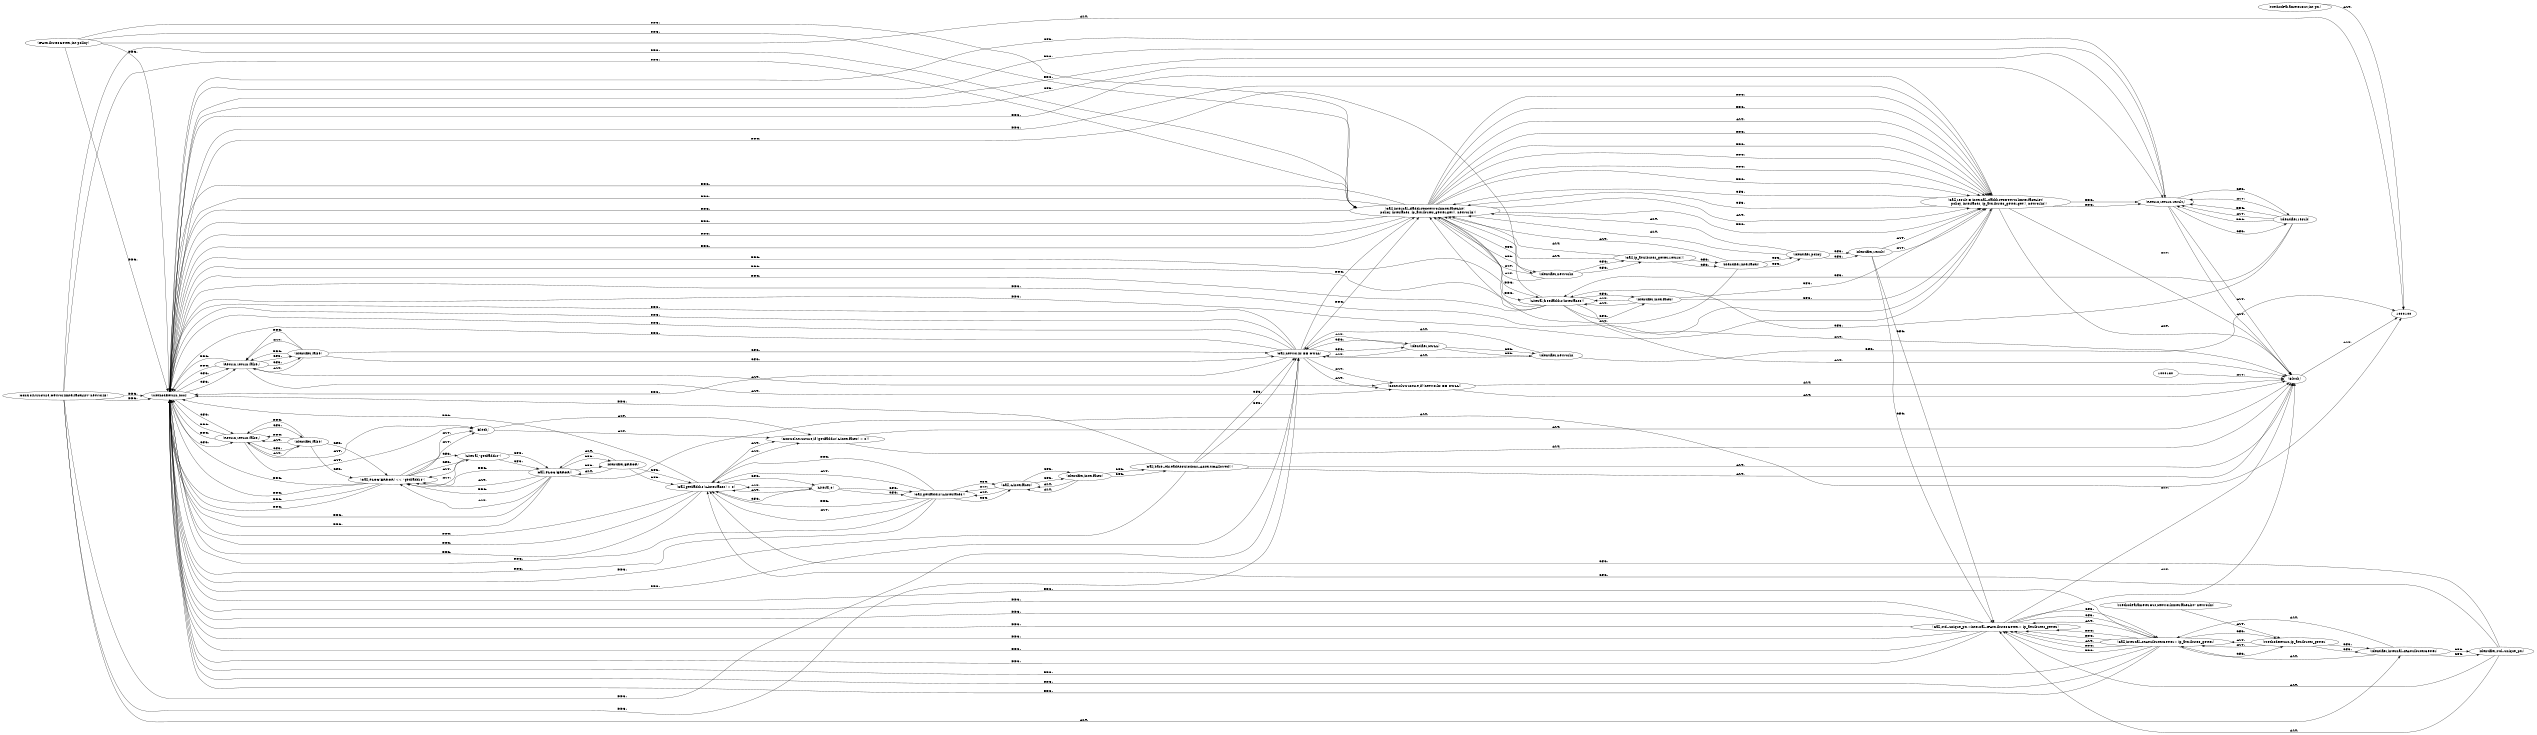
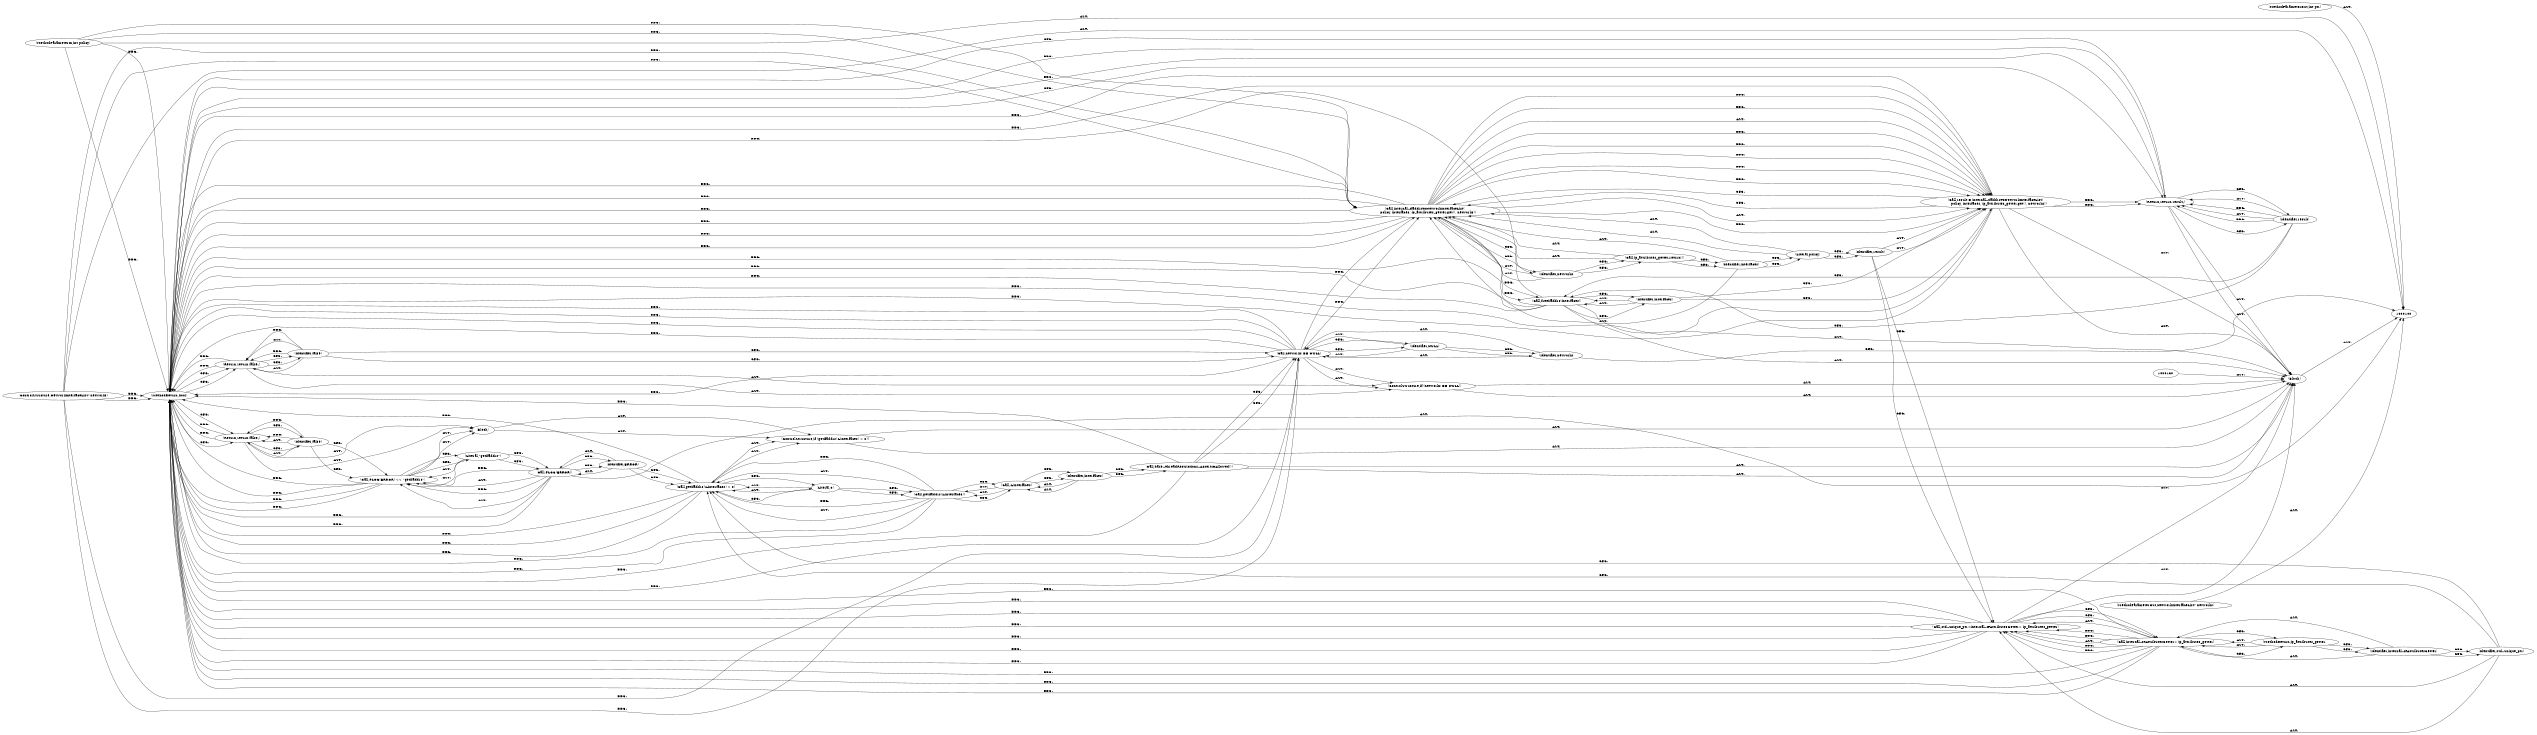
node "(IPAttributesGetter,int policy)": label "(IPAttributesGetter,int policy)" -> "(MethodParameterIn,int policy)"
node "(Identifier,policy)": label "(Identifier,policy)" -> "(Literal,policy)"
node "(Literal,freeifaddrs(interfaces))": label "(Literal,freeifaddrs(interfaces))" -> "(Call,freeifaddrs(interfaces))"
edge "(MethodParameterOut,NetworkInterfaceList* networks)" -> "(MethodReturn,ip_attributes_getter)": now "(MethodParameterOut,NetworkInterfaceList* networks)" -> "1000100"
edge "(ControlStructure,NetworkInterfaceList* networks)" -> "(Identifier,internal::IPAttributesGetter)": now "(ControlStructure,NetworkInterfaceList* networks)" -> "1000100"
